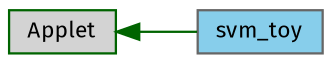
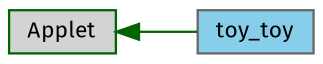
node "svm_toy": label "svm_toy" -> "toy_toy"
